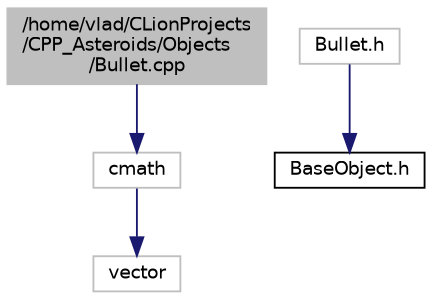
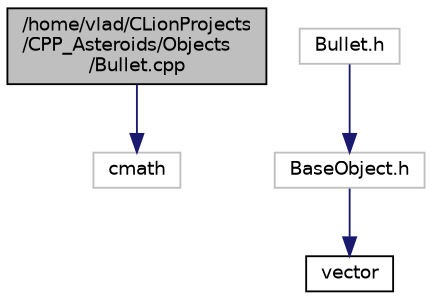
node "/home/vlad/CLionProjects /CPP_Asteroids/Objects /Bullet.cpp": color grey75 -> black
node "BaseObject.h": color black -> grey75
edge "cmath" -> "vector": now "BaseObject.h" -> "vector"
node "vector": color grey75 -> black
